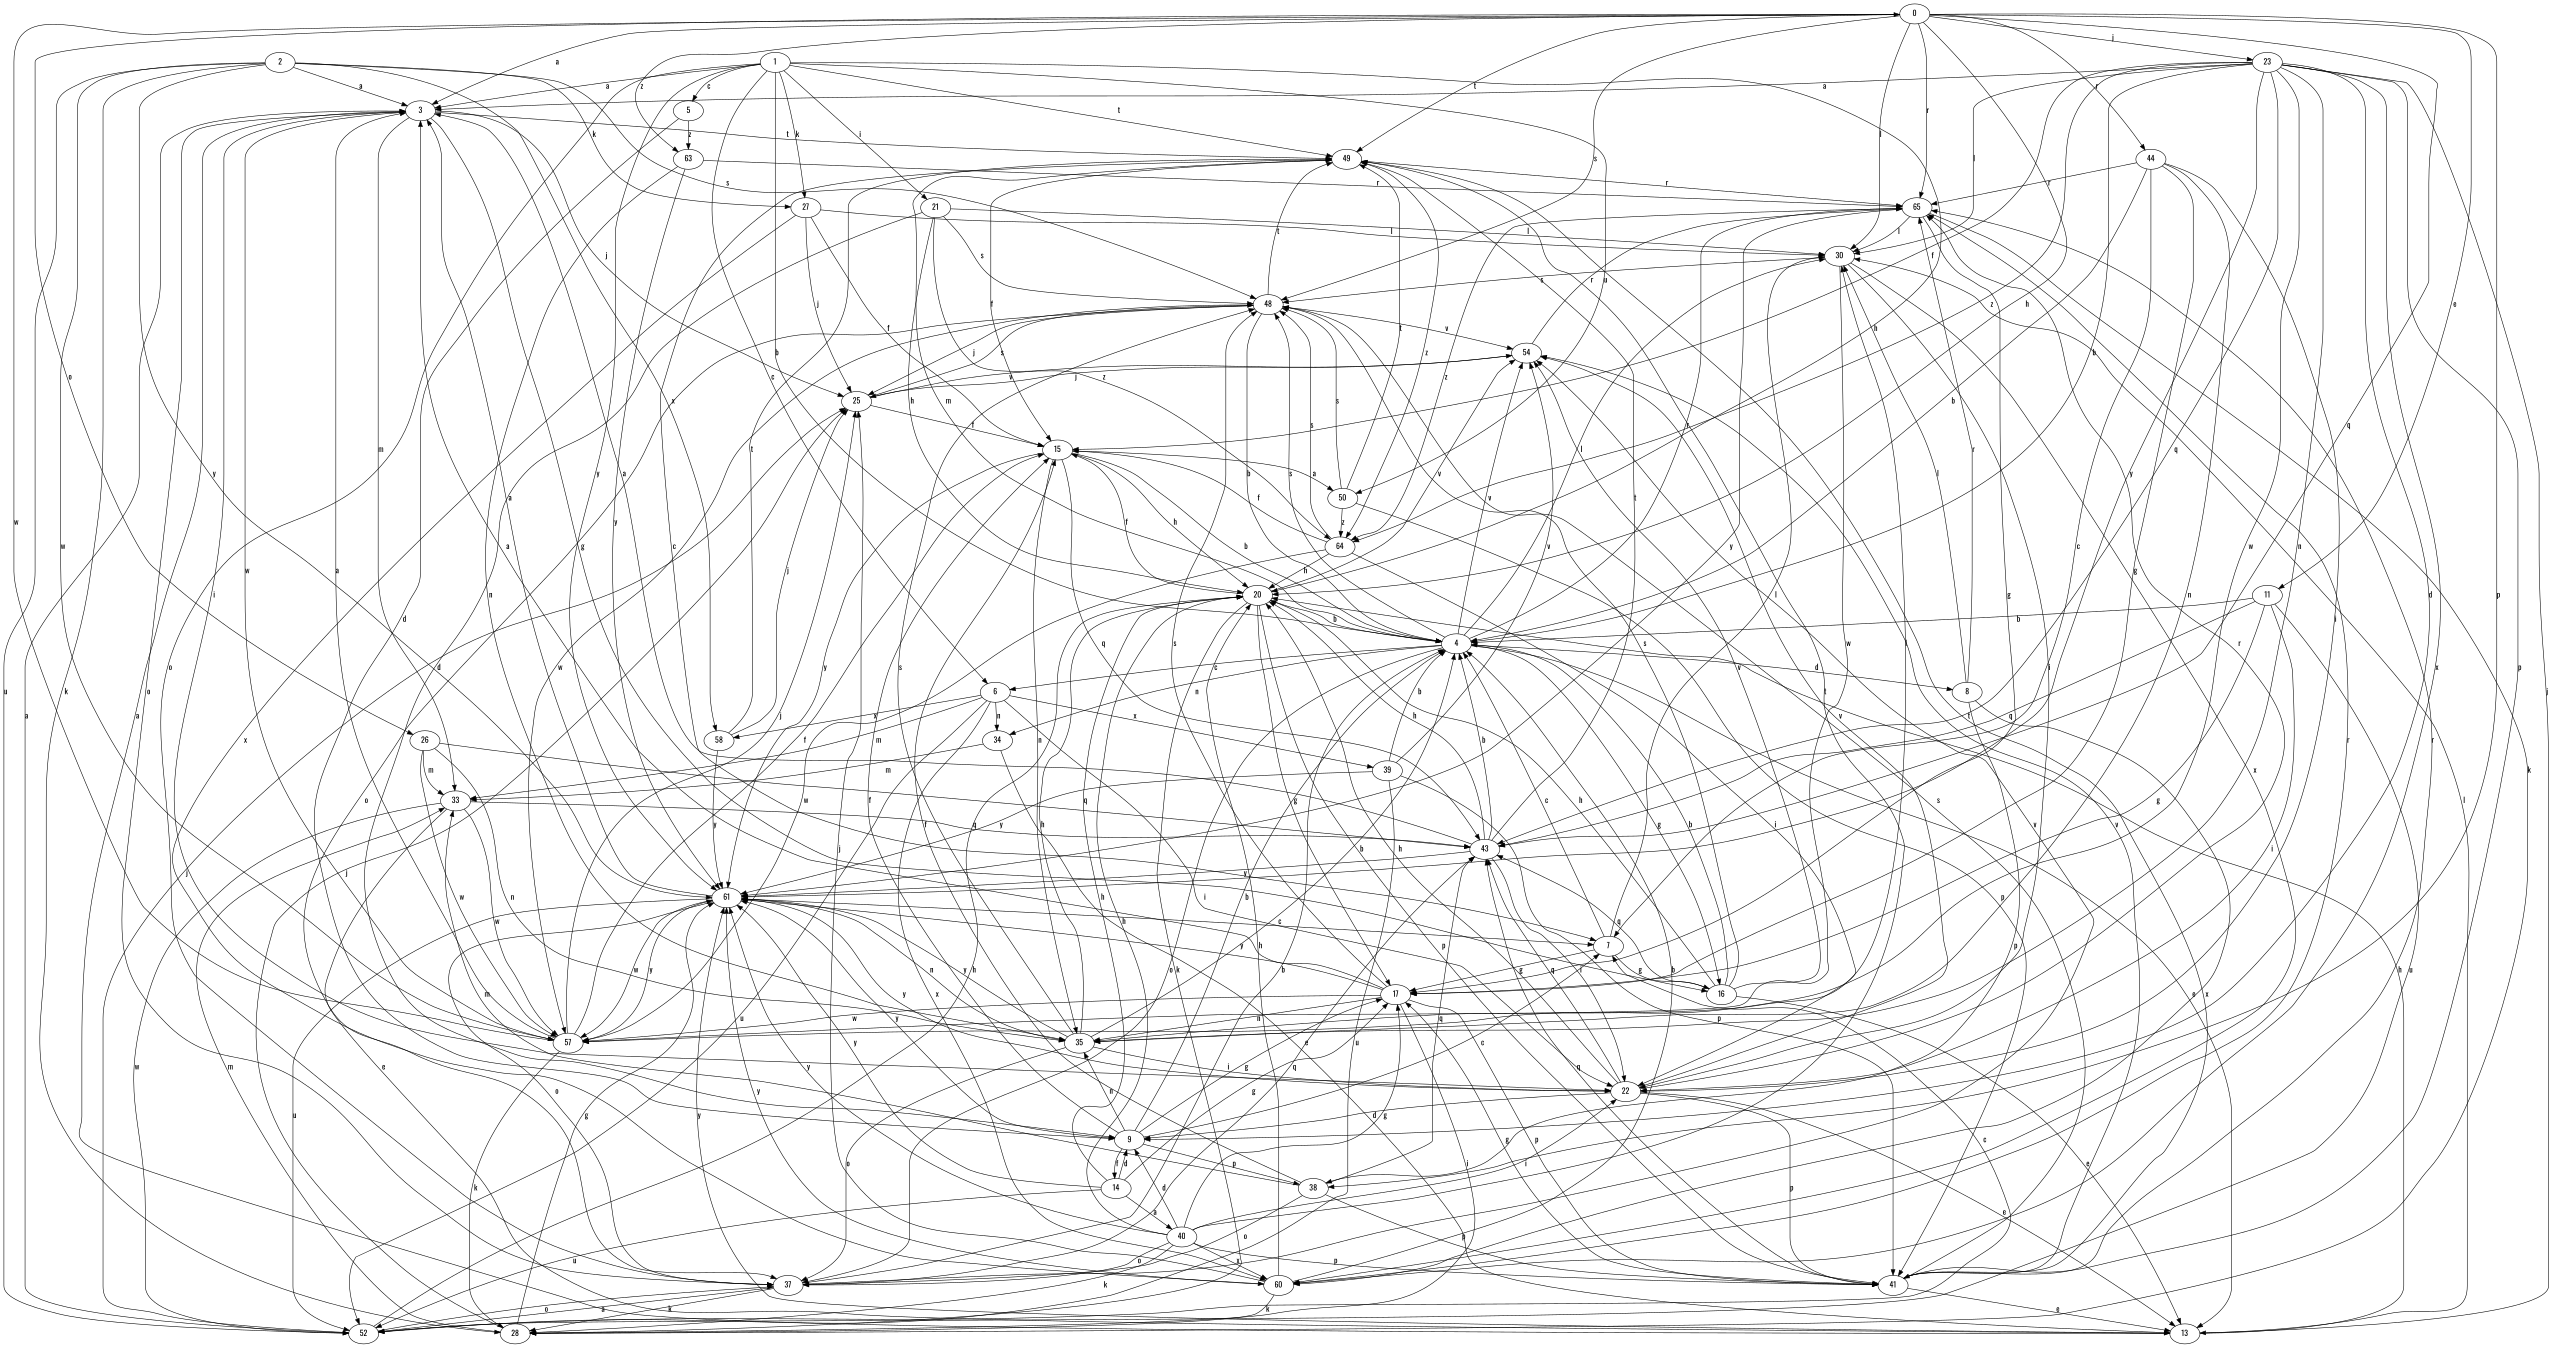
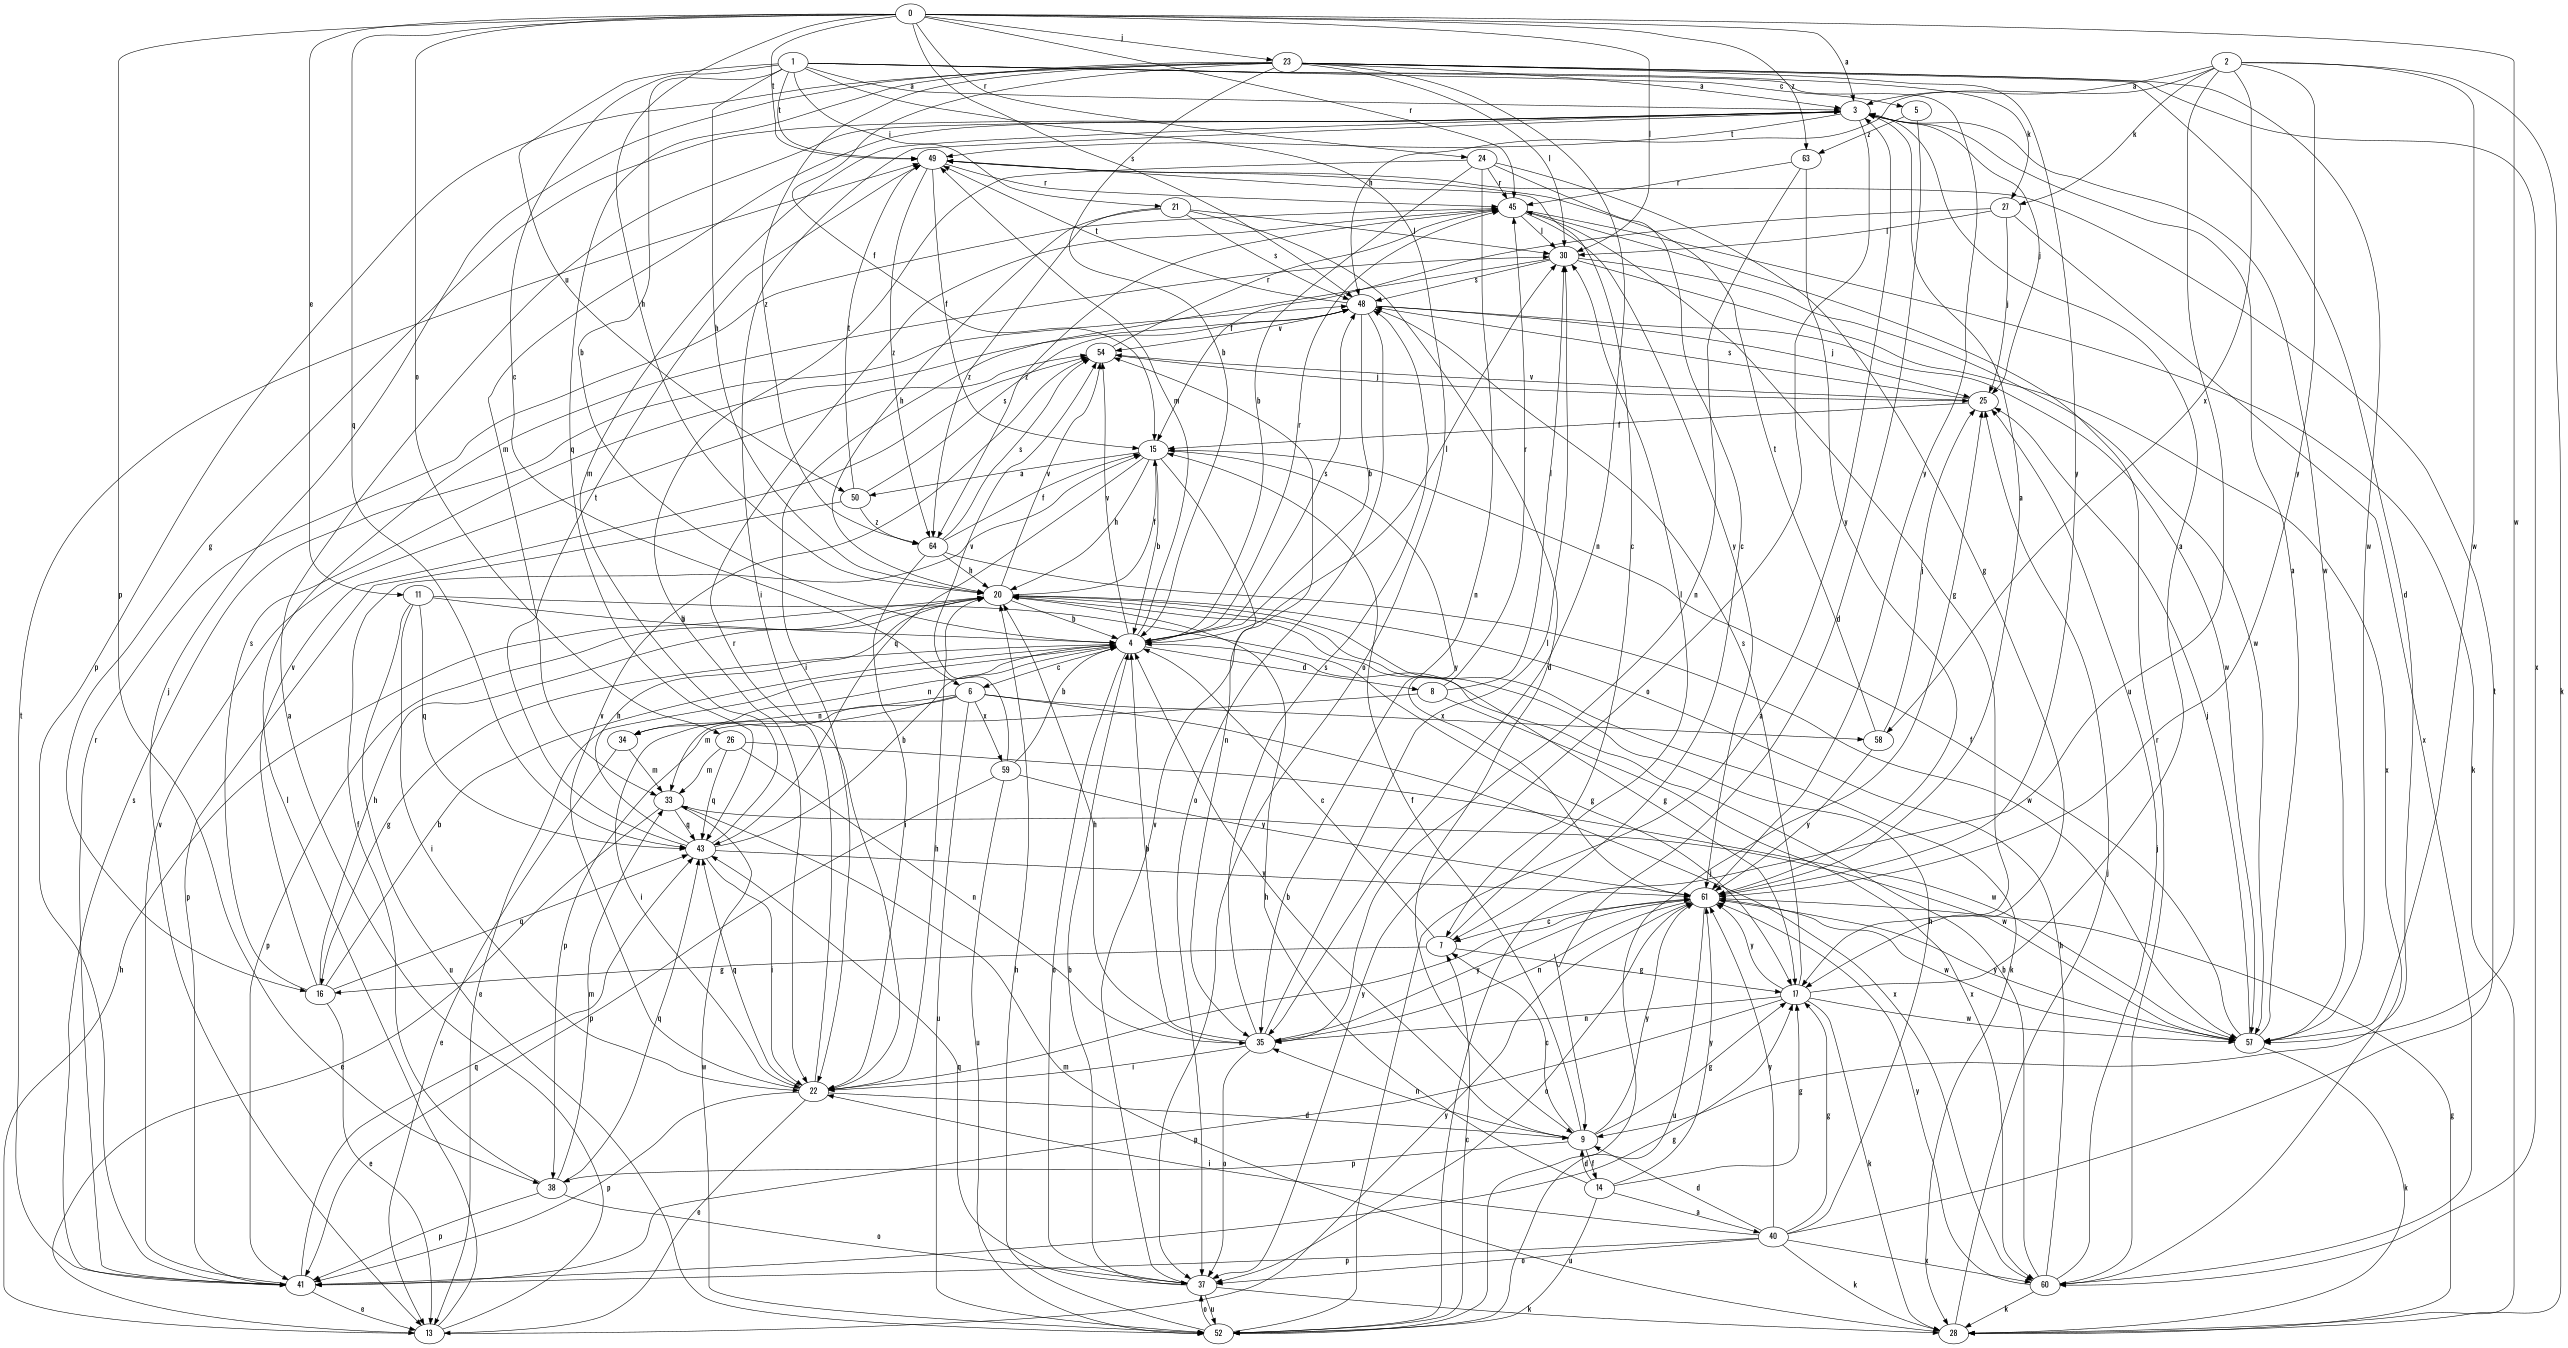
edge "57" -> "0": reversed
node "44": label "44" -> "24"
edge "2" -> "48": label "s" -> "h"
node "65": label "65" -> "45"
edge "64" -> "48": now "64" -> "54"
edge "43" -> "3": label "a" -> "m"
node "39": label "39" -> "59"
edge "17" -> "28": label "i" -> "k"
edge "37" -> "52": label "a" -> "u"
